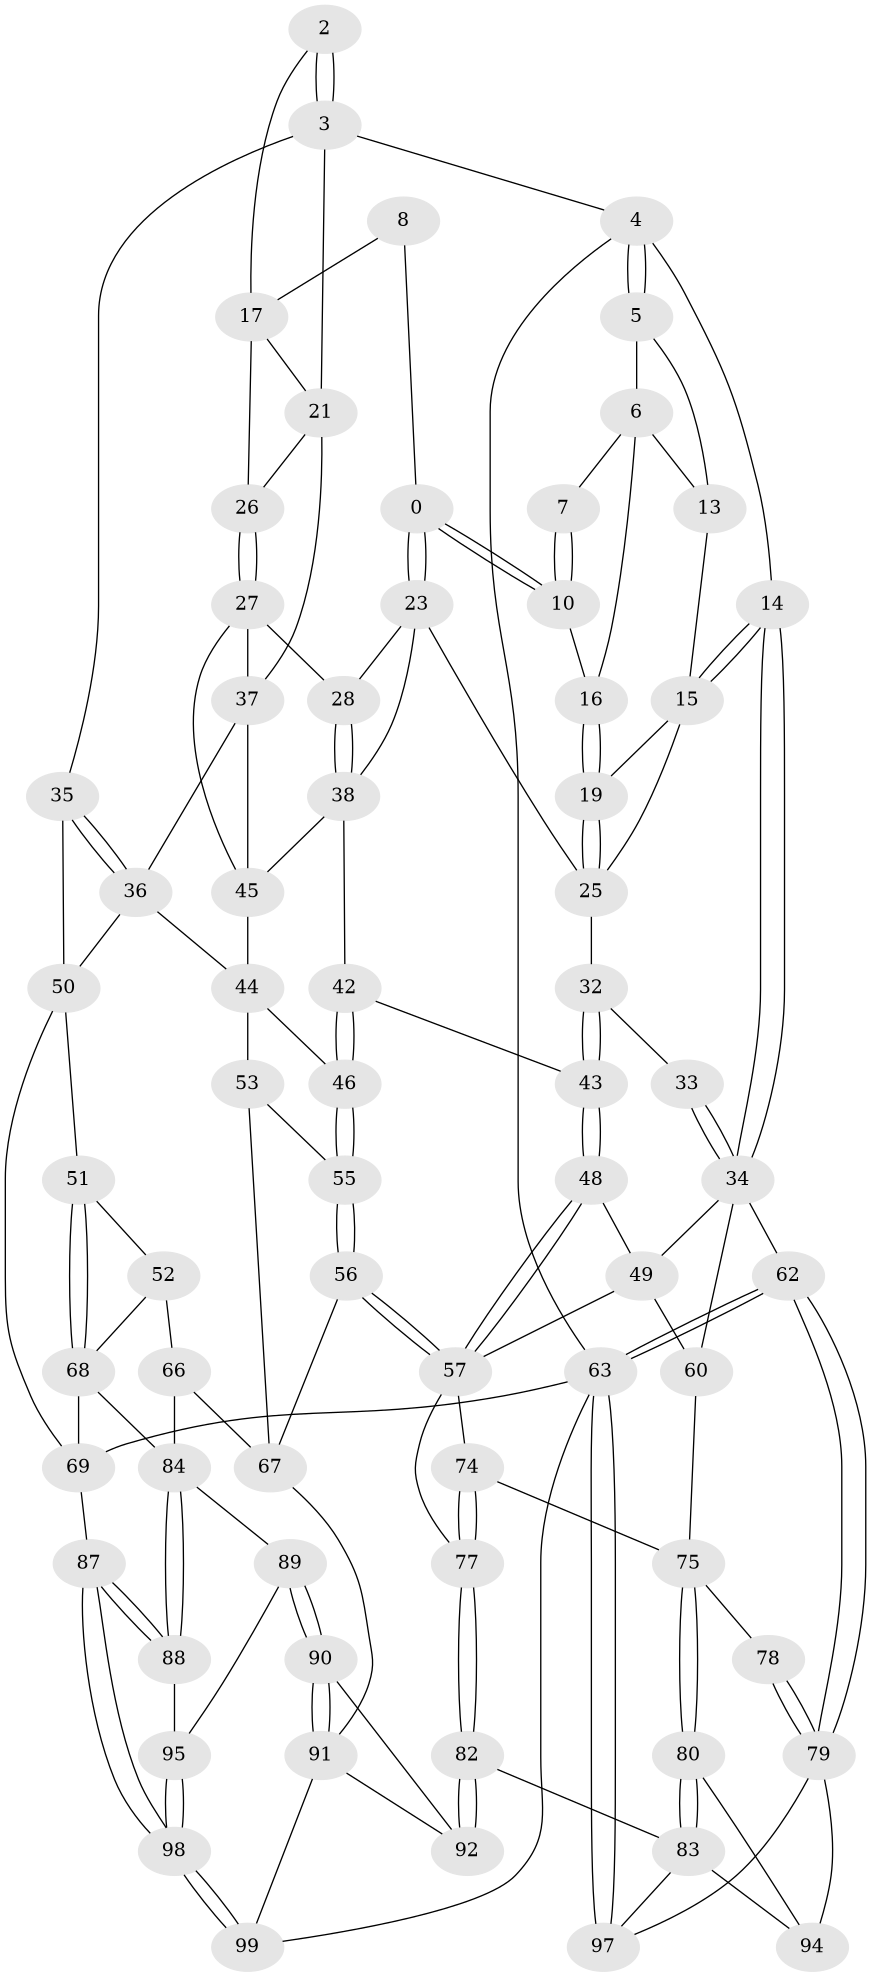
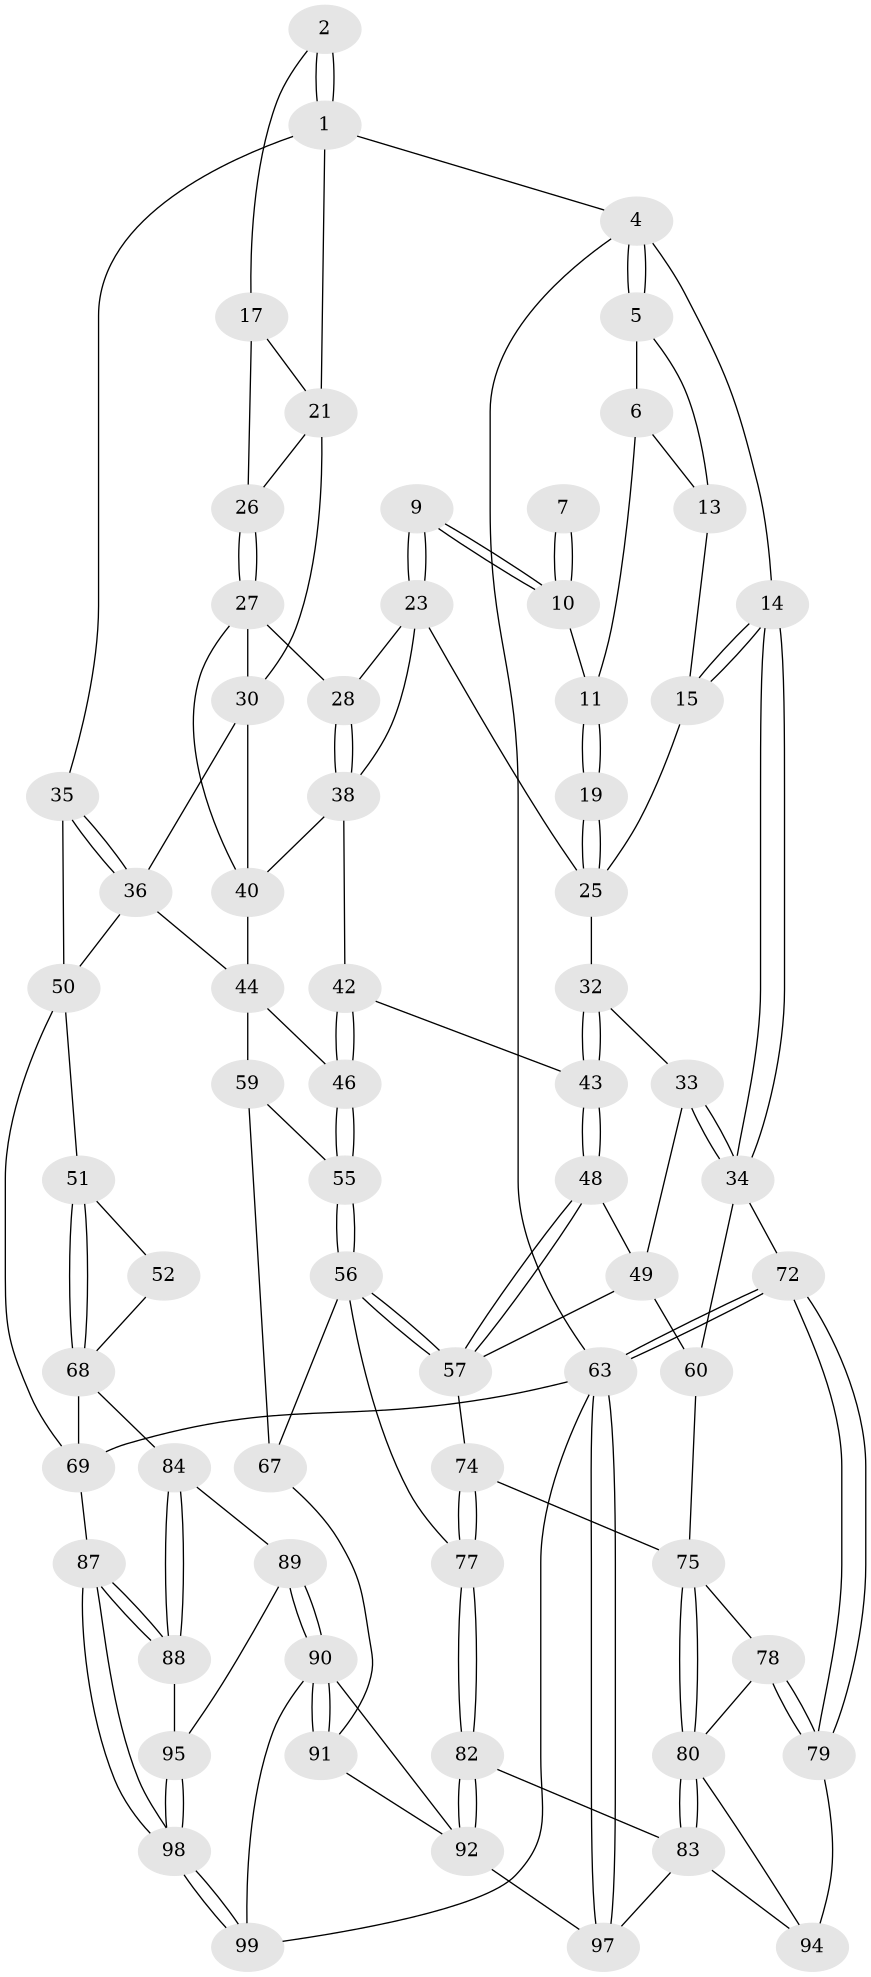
node "3": label "3" -> "1"
node "8": removed
edge "6" -- "7": removed
node "0": label "0" -> "9"
node "37": label "37" -> "30"
node "16": label "16" -> "11"
edge "15" -- "19": removed
node "45": label "45" -> "40"
node "53": label "53" -> "59"
edge "34" -- "49": now "33" -- "49"
node "62": label "62" -> "72"
node "66": removed
edge "57" -- "77": now "56" -- "77"
edge "78" -- "80": added
edge "91" -- "99": now "90" -- "99"
edge "79" -- "97": now "92" -- "97"
